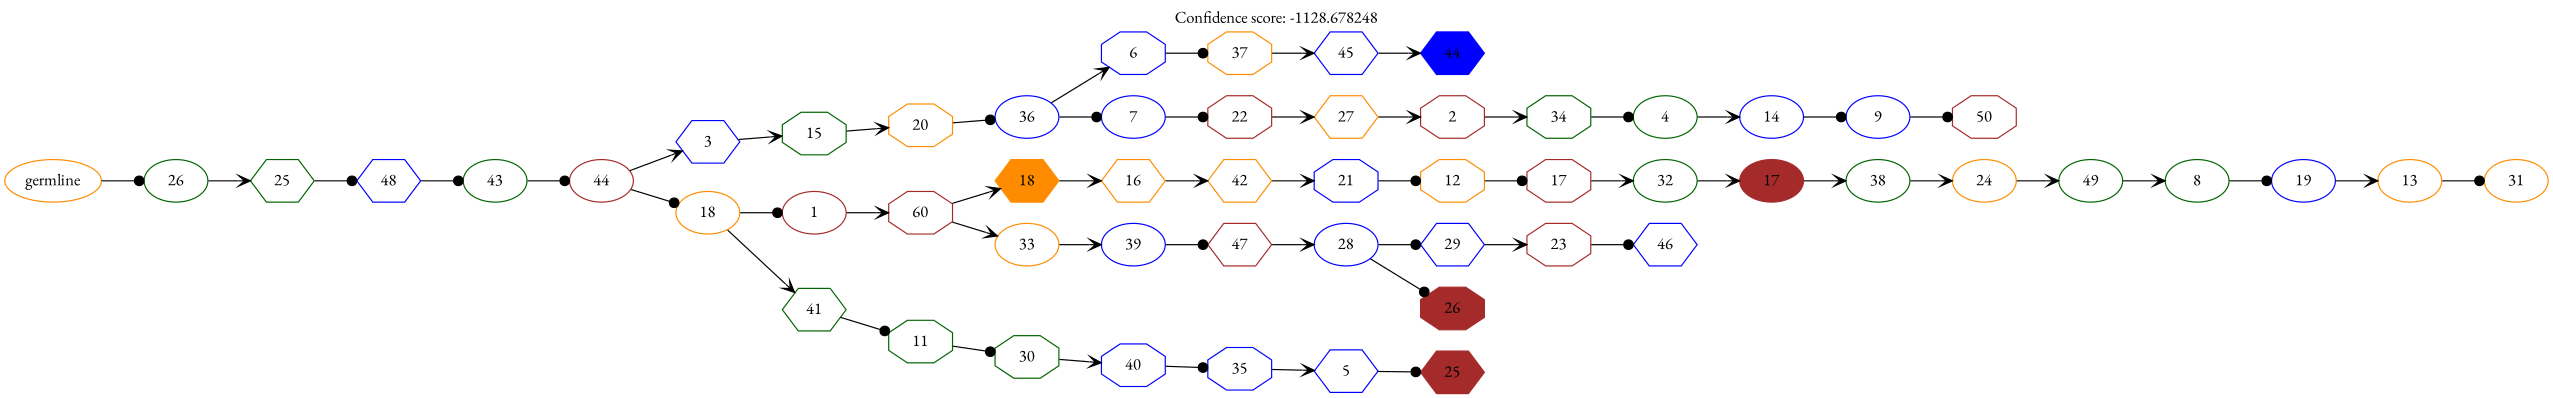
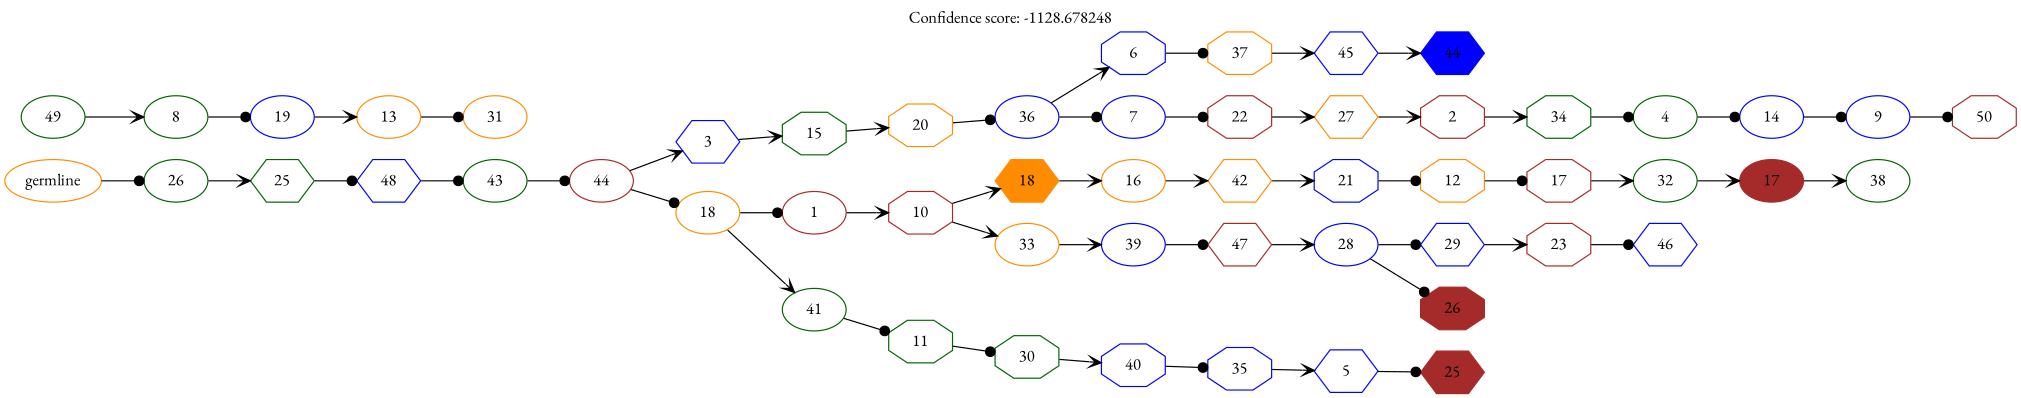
edge "4" -> "14": arrowhead vee -> dot
node "16": shape hexagon -> ellipse
node "24": removed
node "60": label "60" -> "10"
node "41": shape hexagon -> ellipse
